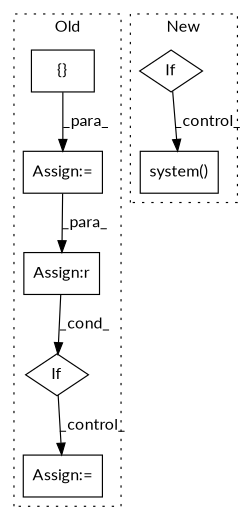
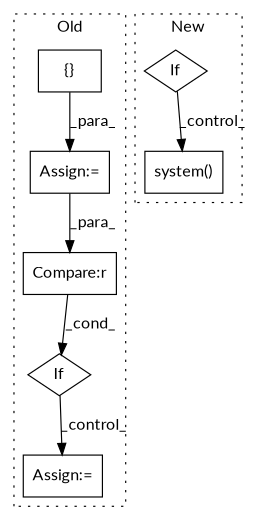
node "Assign:r": label "Assign:r" -> "Compare:r"
